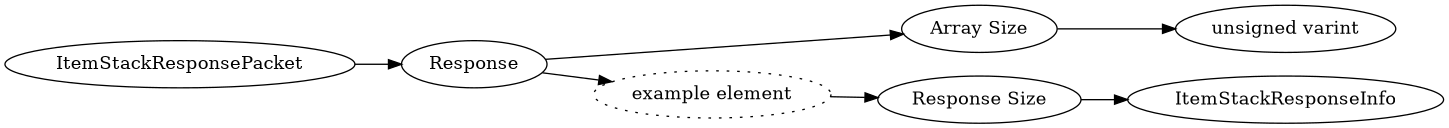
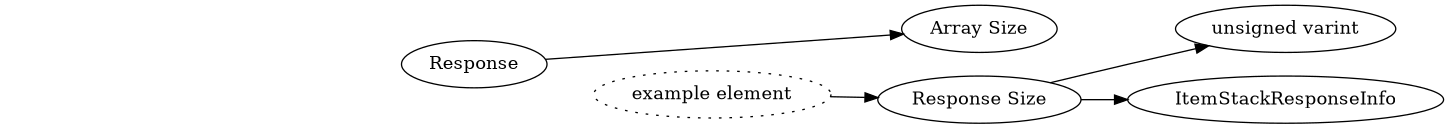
edge "Array Size" -> "unsigned varint": now "Response Size" -> "unsigned varint"
node "ItemStackResponsePacket": removed
edge "Response" -> "example element": removed
